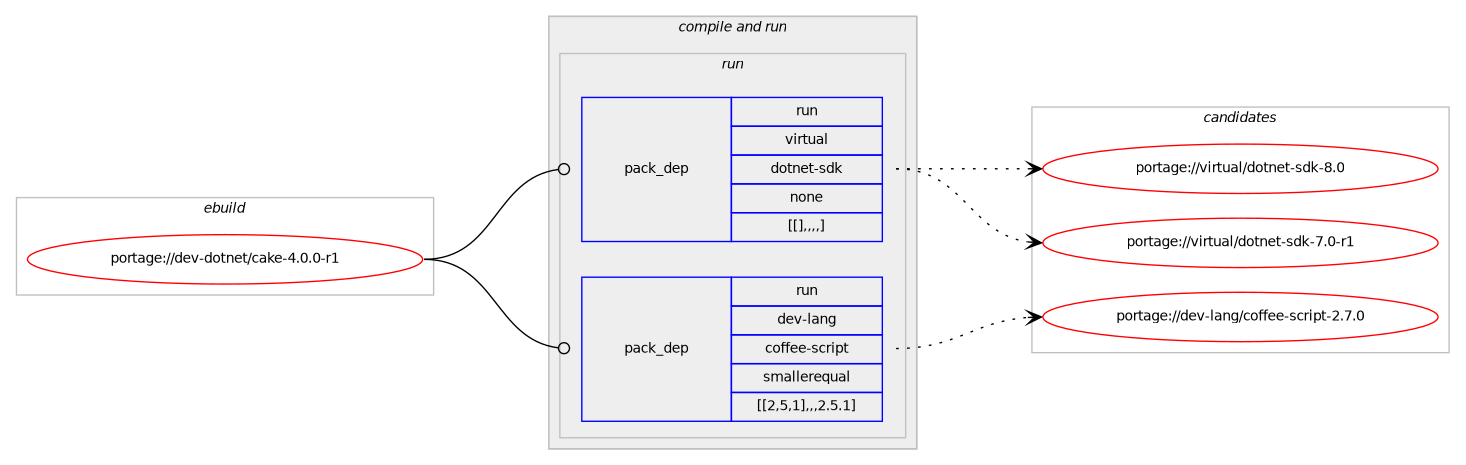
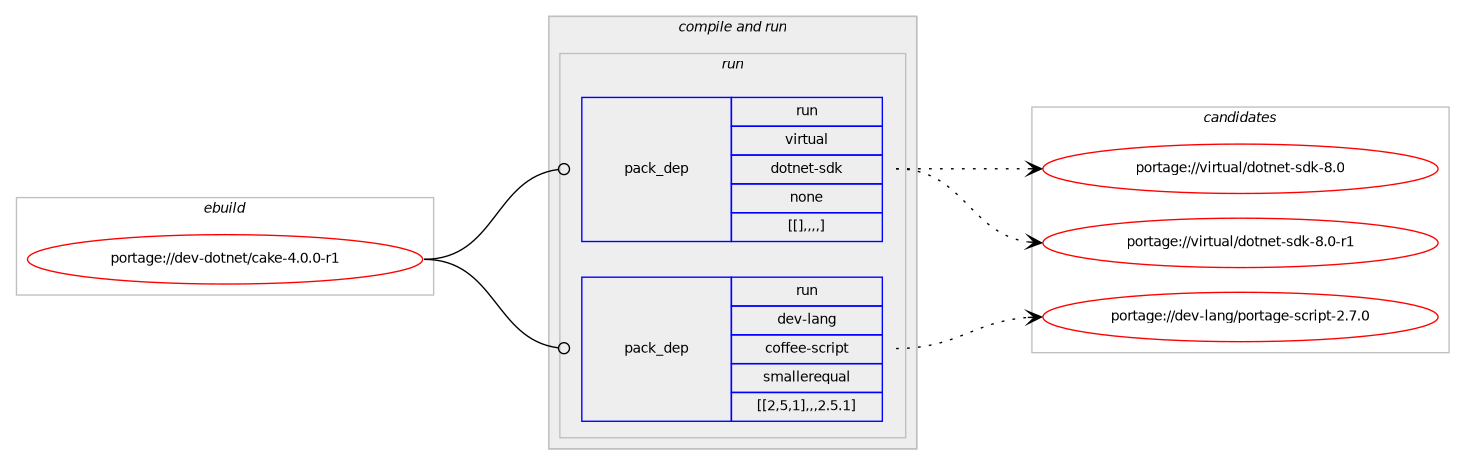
node "portage://virtual/dotnet-sdk-7.0-r1": label "portage://virtual/dotnet-sdk-7.0-r1" -> "portage://virtual/dotnet-sdk-8.0-r1"
node "portage://dev-lang/coffee-script-2.7.0": label "portage://dev-lang/coffee-script-2.7.0" -> "portage://dev-lang/portage-script-2.7.0"
